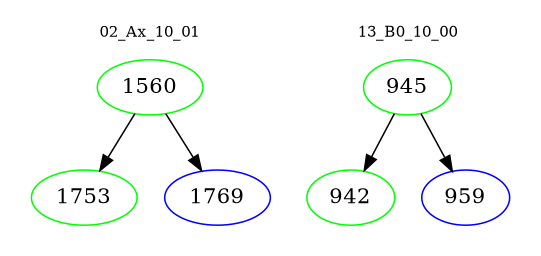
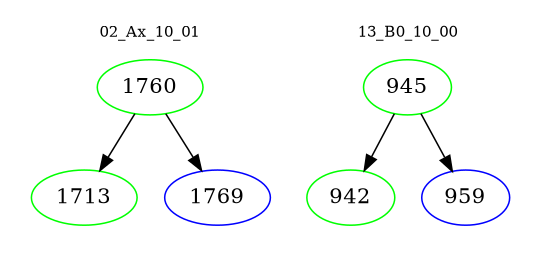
node "1560": label "1560" -> "1760"
node "1753": label "1753" -> "1713"
